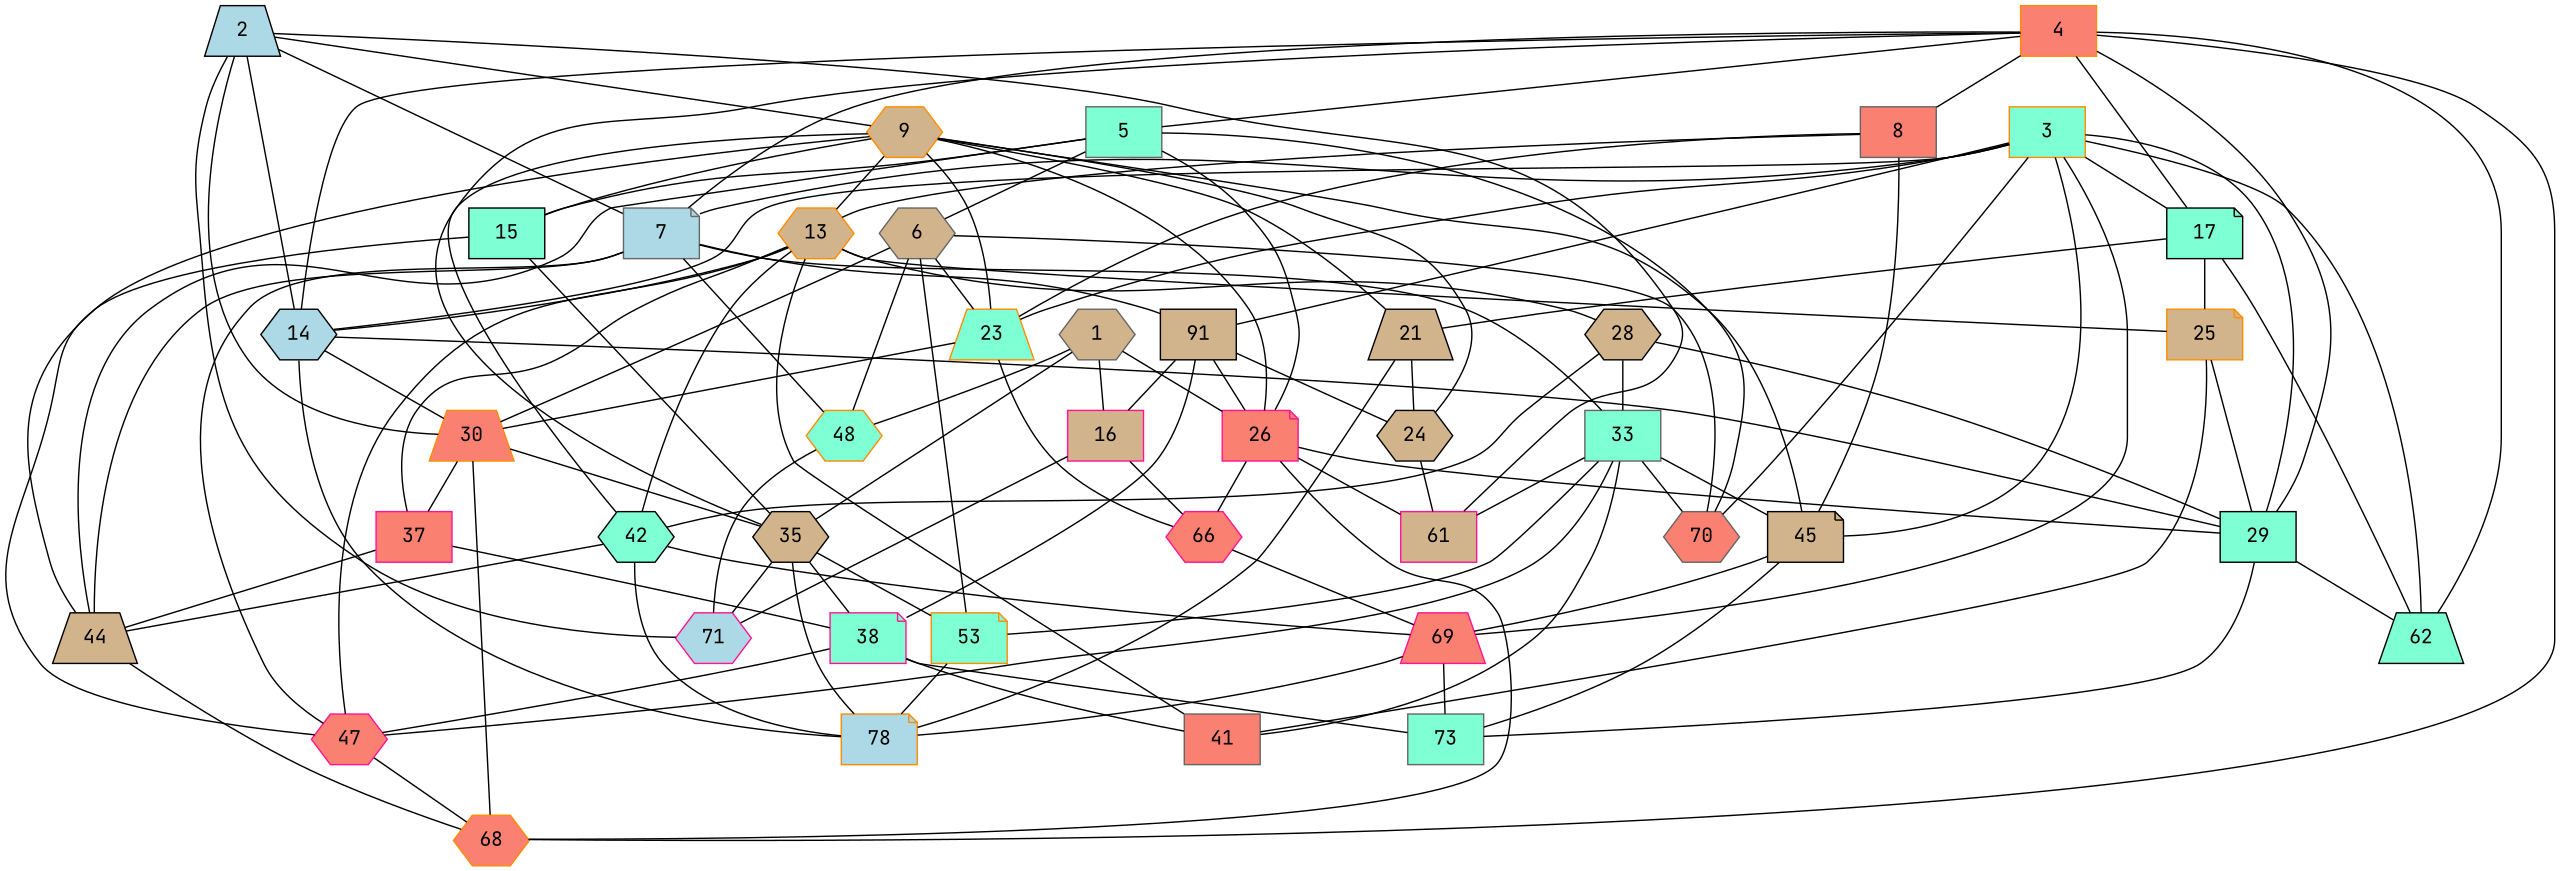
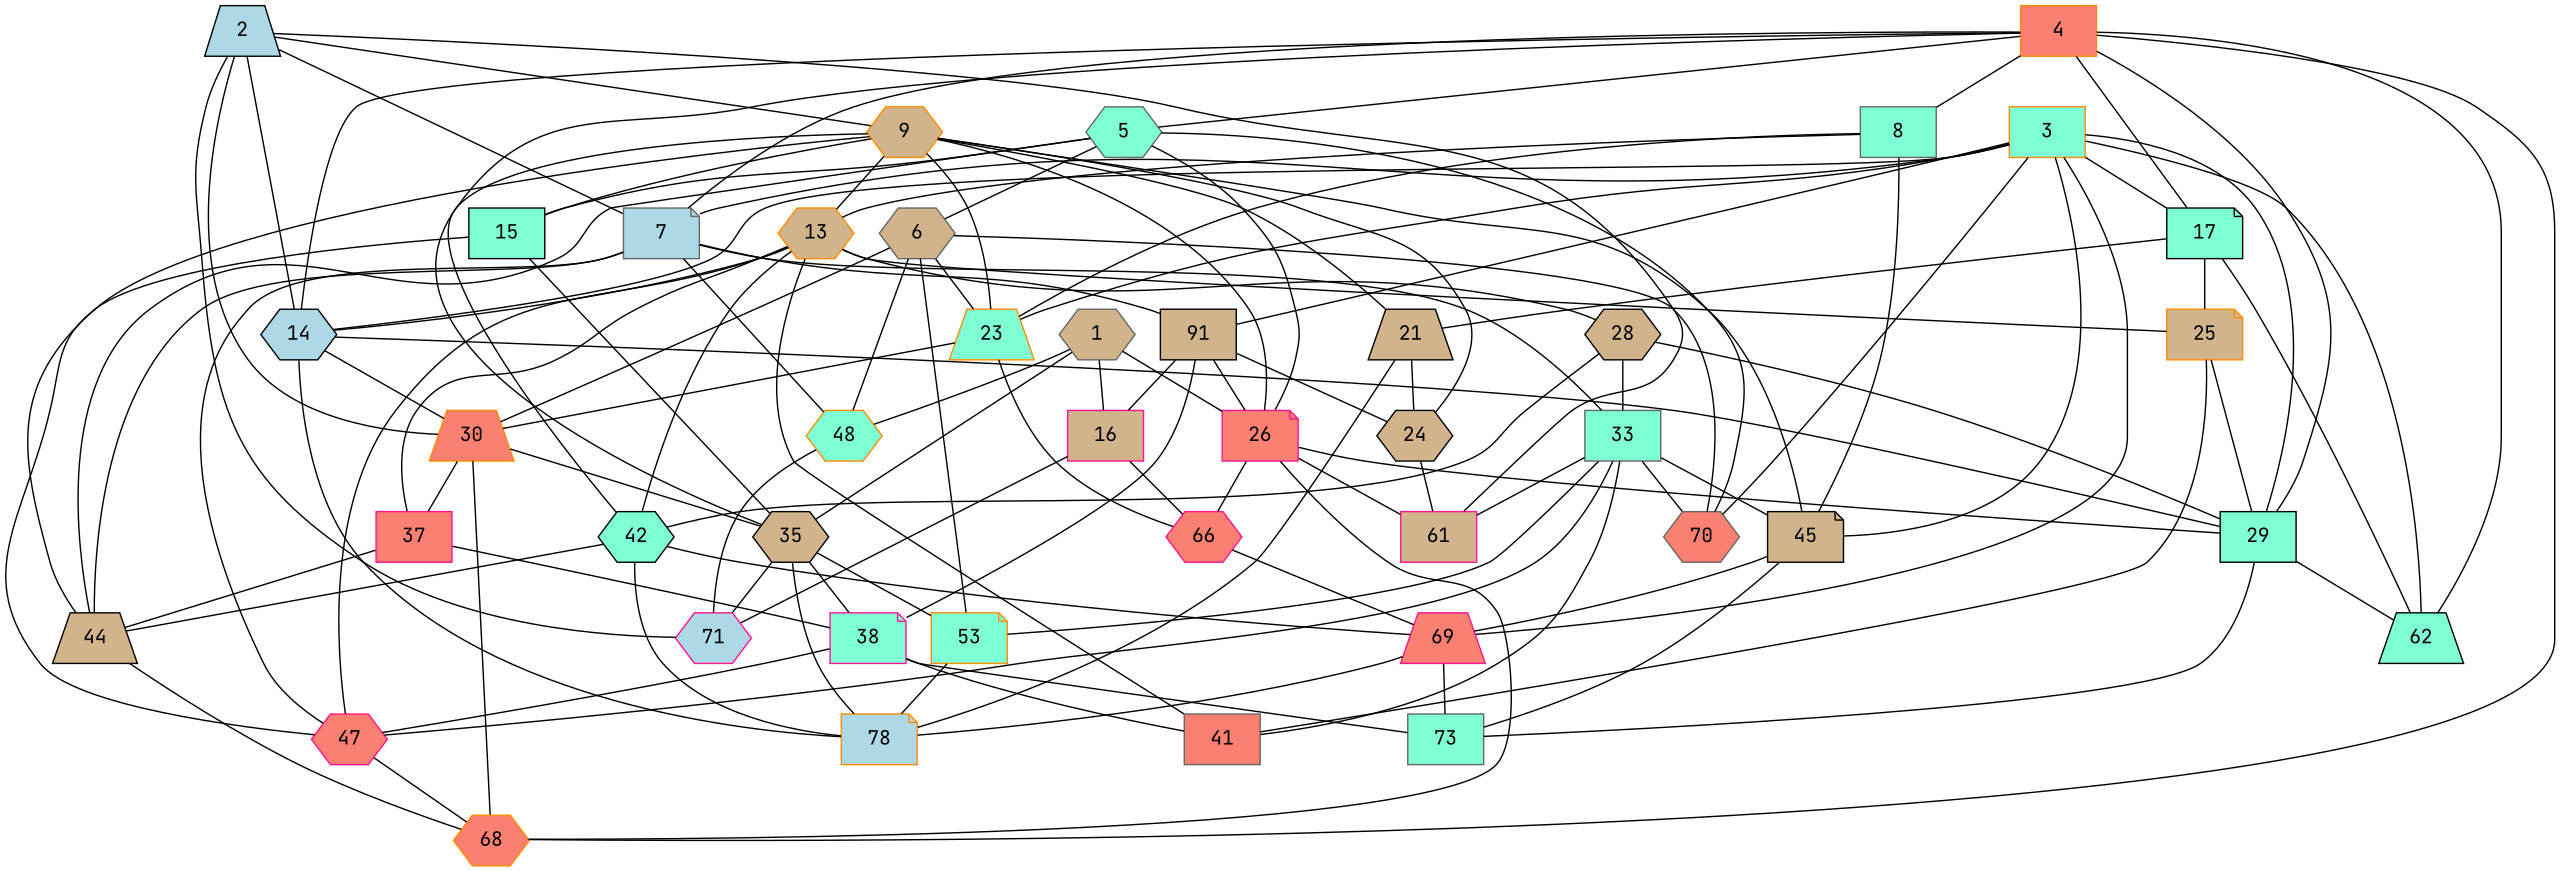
node "5": shape box -> hexagon
node "8": fillcolor salmon -> aquamarine
